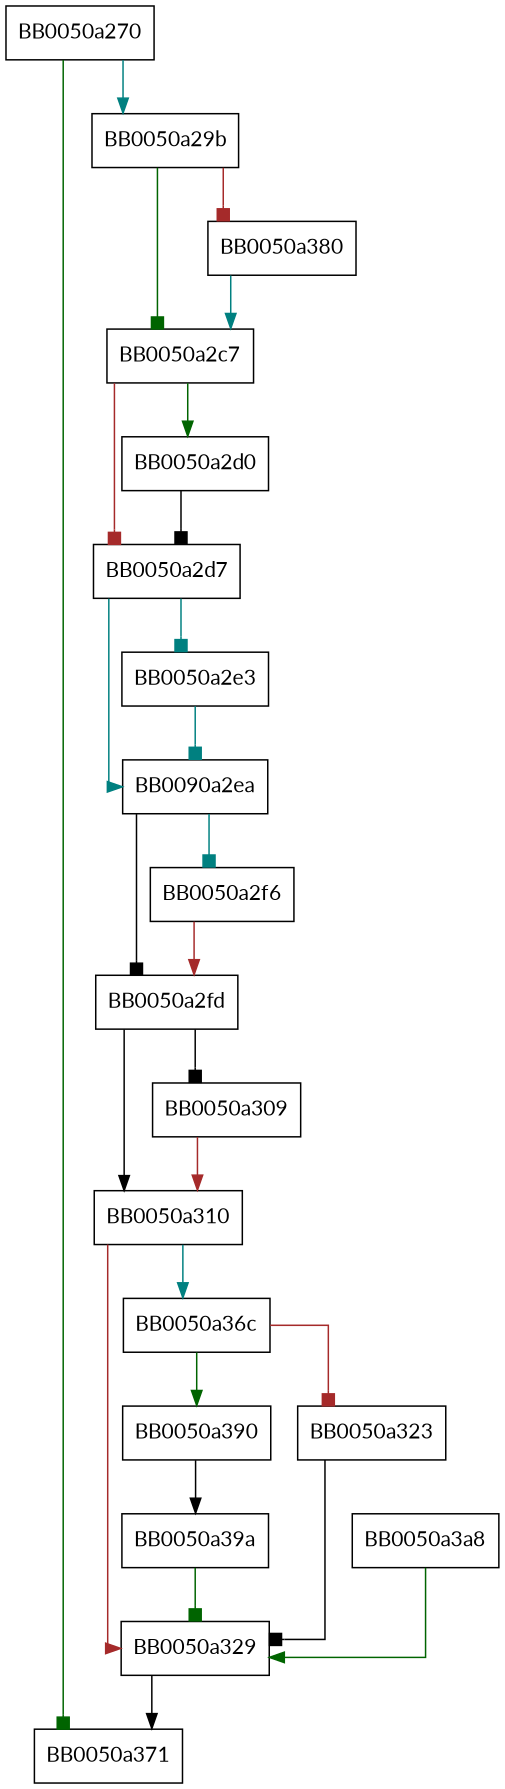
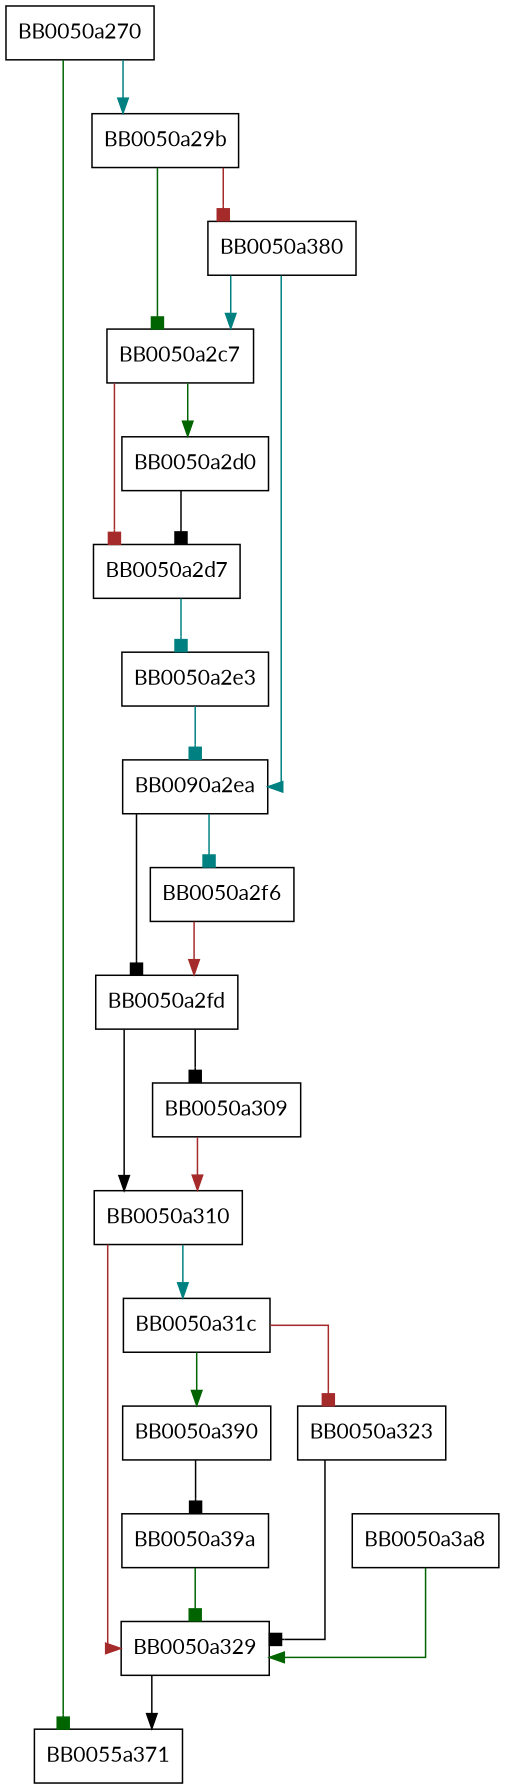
edge "BB0050a2d7" -> "BB0090a2ea": now "BB0050a380" -> "BB0090a2ea"
node "BB0050a36c": label "BB0050a36c" -> "BB0050a31c"
edge "BB0050a390" -> "BB0050a39a": arrowhead normal -> box
node "BB0050a371": label "BB0050a371" -> "BB0055a371"
